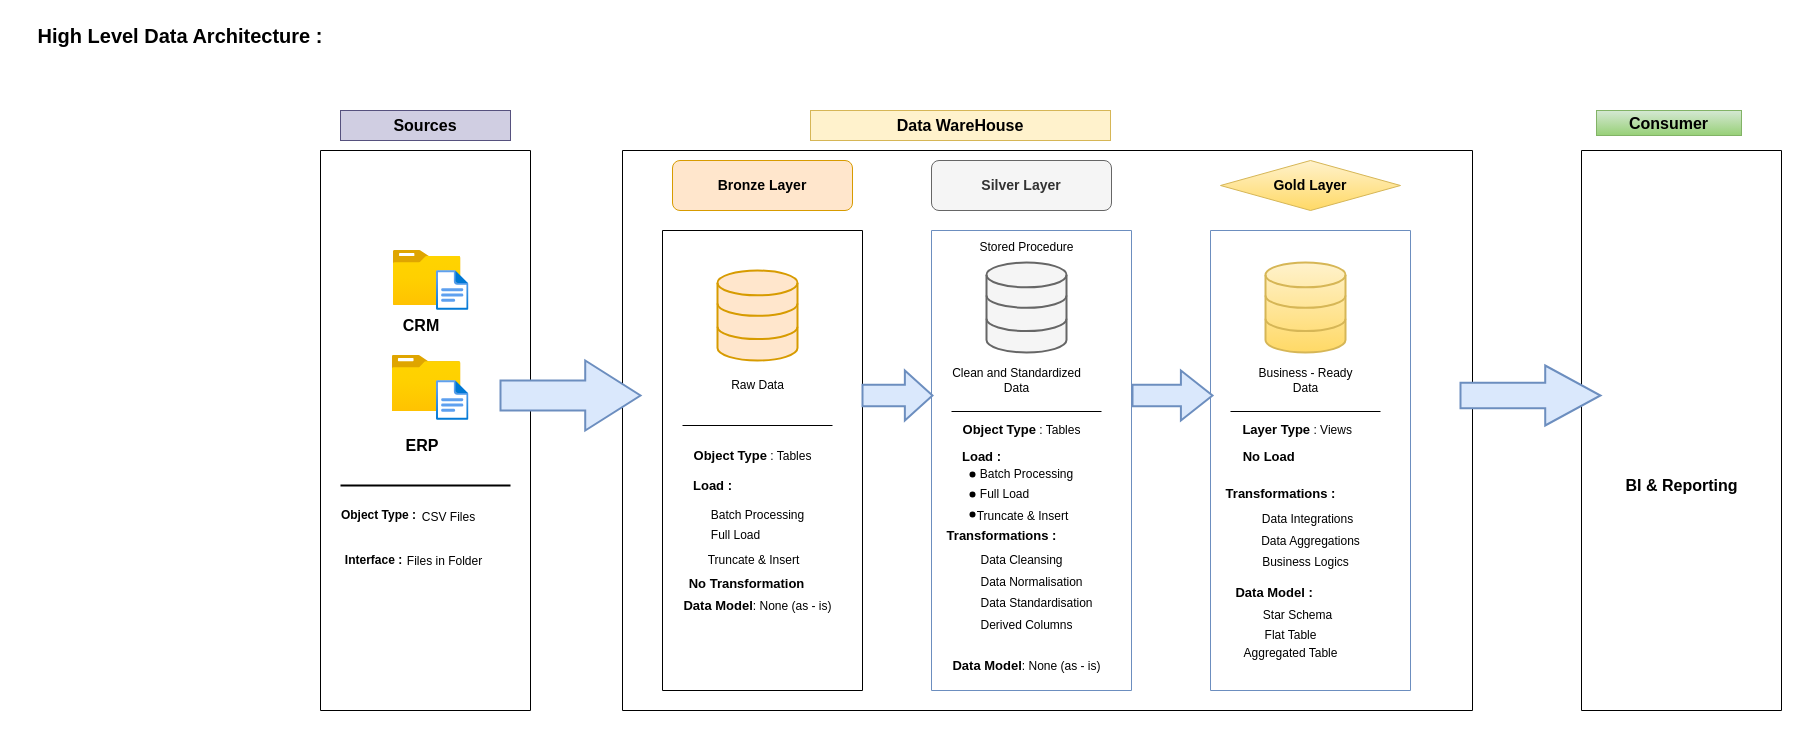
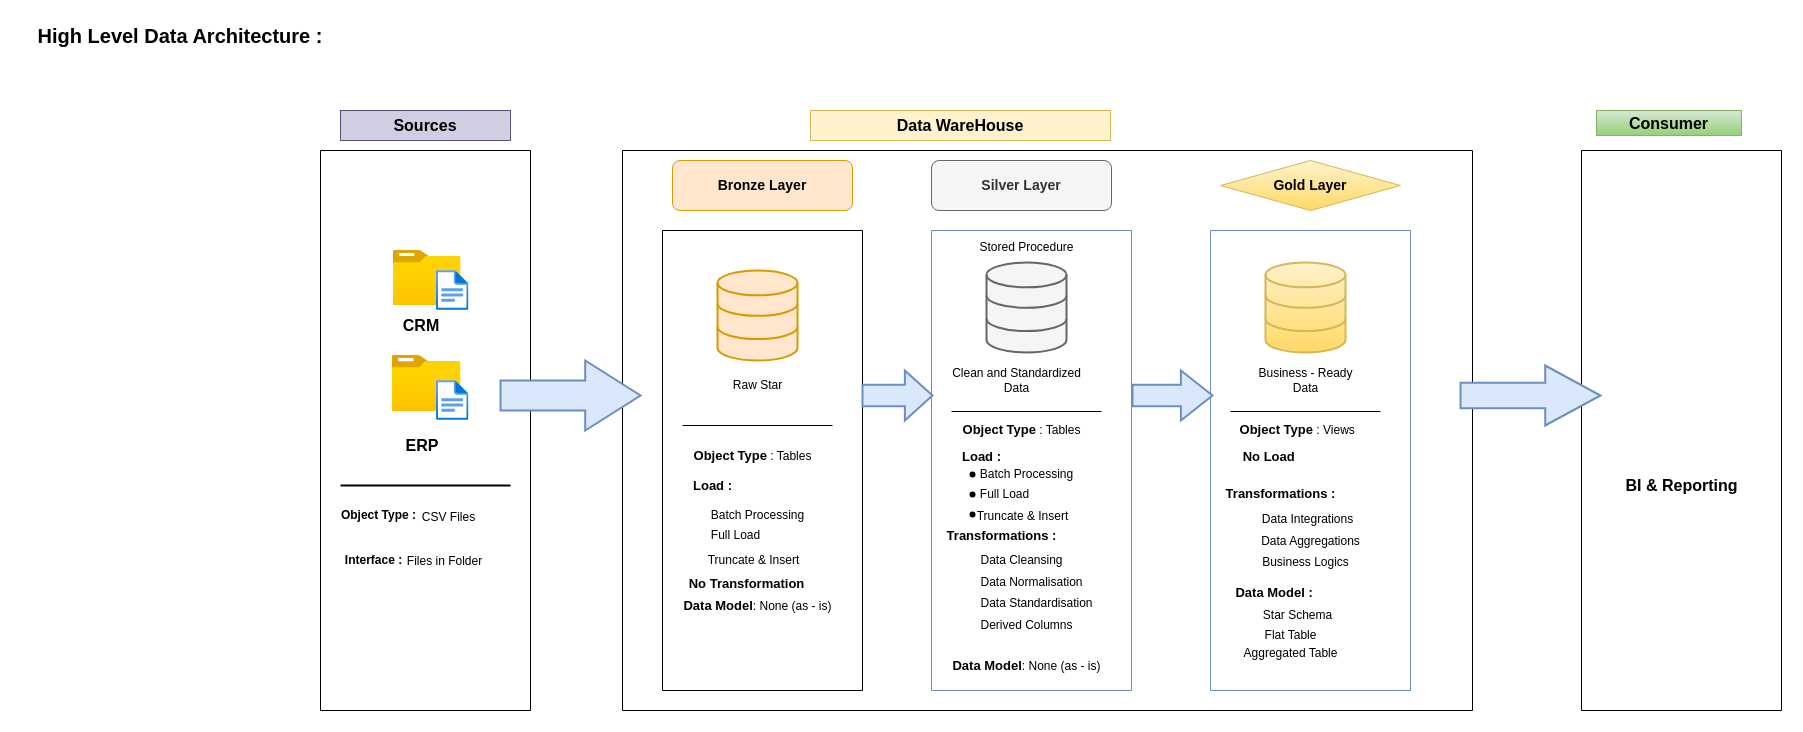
node "Raw Data": label "Raw Data" -> "Raw Star"
node "Layer Type : Views": label "Layer Type : Views" -> "Object Type : Views"
